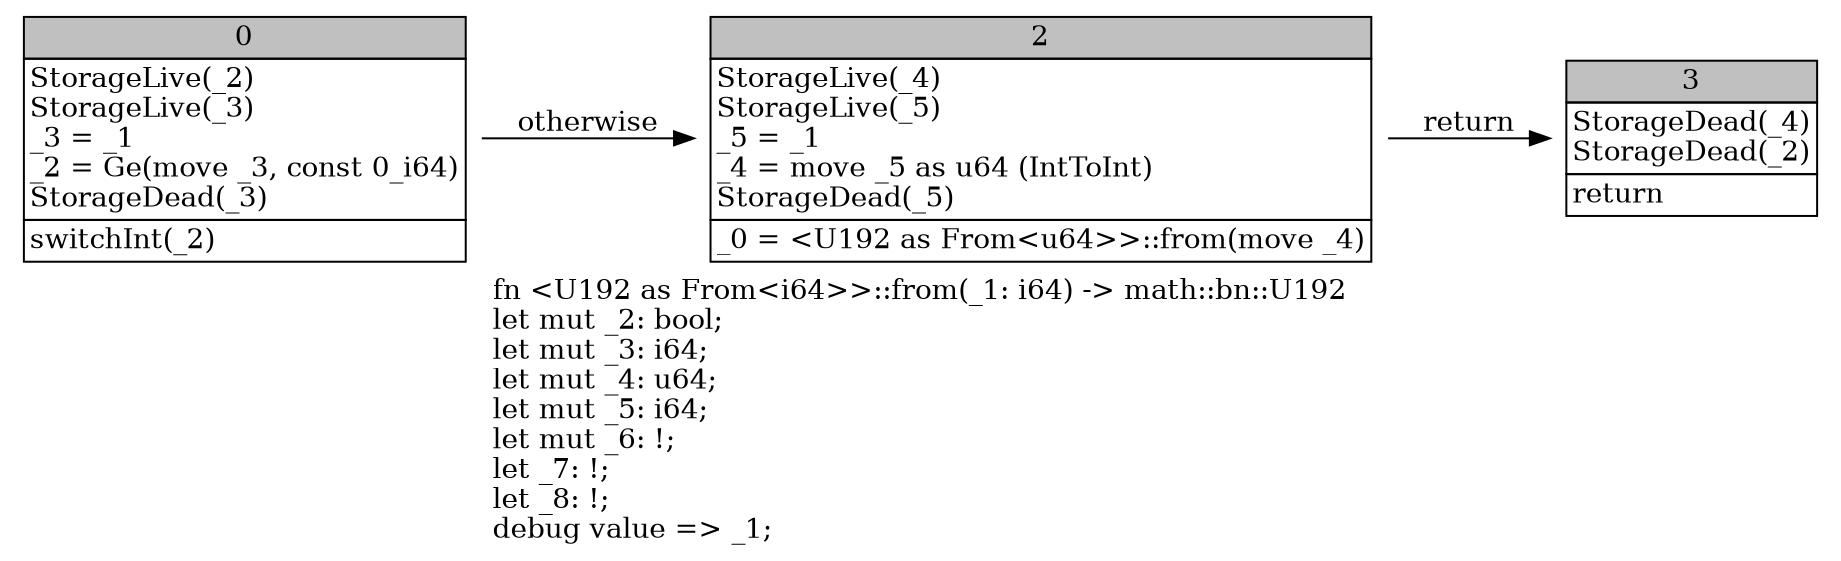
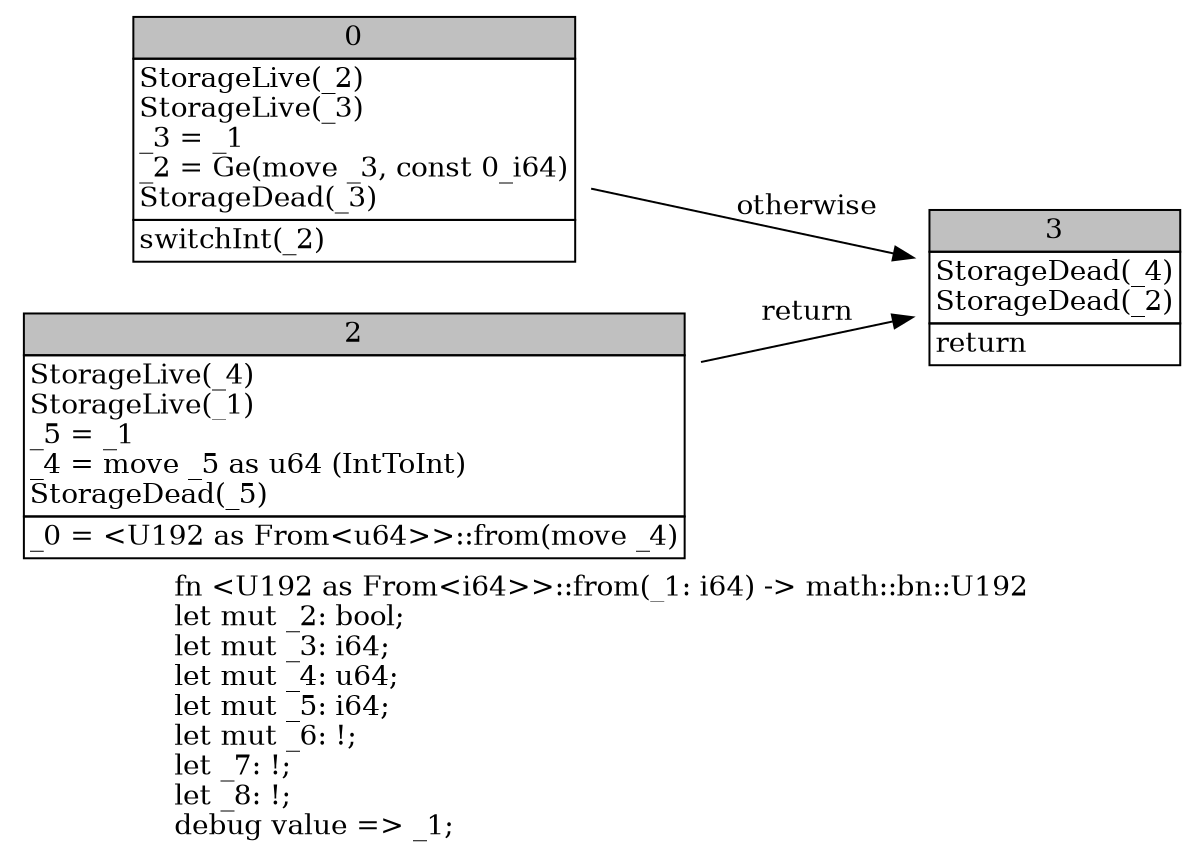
node "2": text "StorageLive(_5)" -> "StorageLive(_1)"
edge "0" -> "2": now "0" -> "3"
